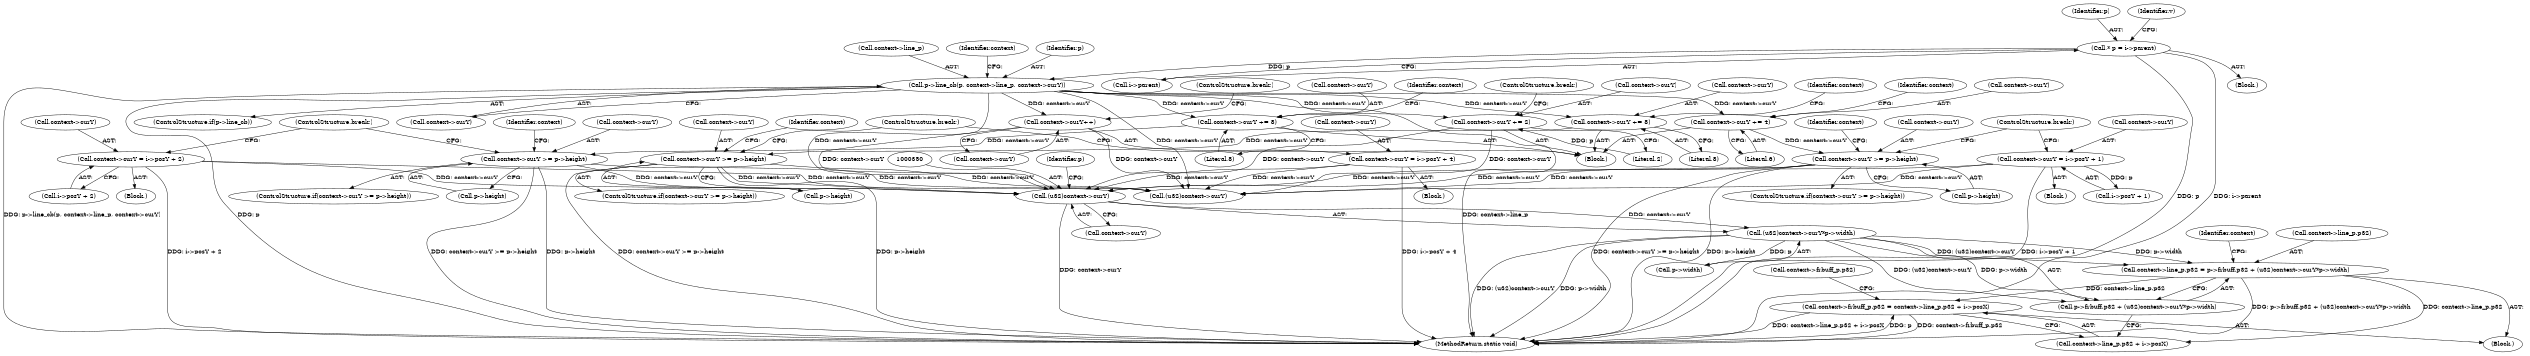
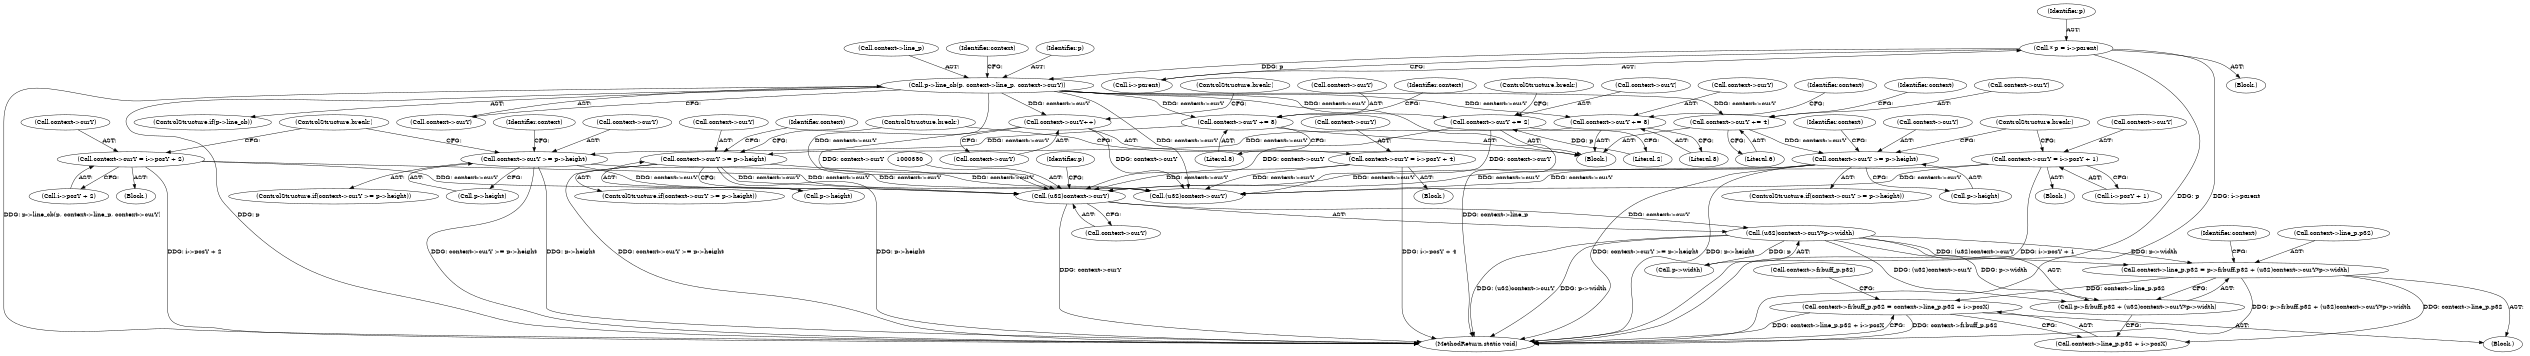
node "(Identifier,v)": removed
edge "(Call,context->curY = i->posY + 1)" -> "(Call,i->posY + 1)": label "DDG: p" -> "CFG: "
edge "(MethodReturn,static void)" -> "(Call,context->frbuff_p.p32 = context->line_p.p32 + i->posX)": label "DDG: p" -> "CFG: "
